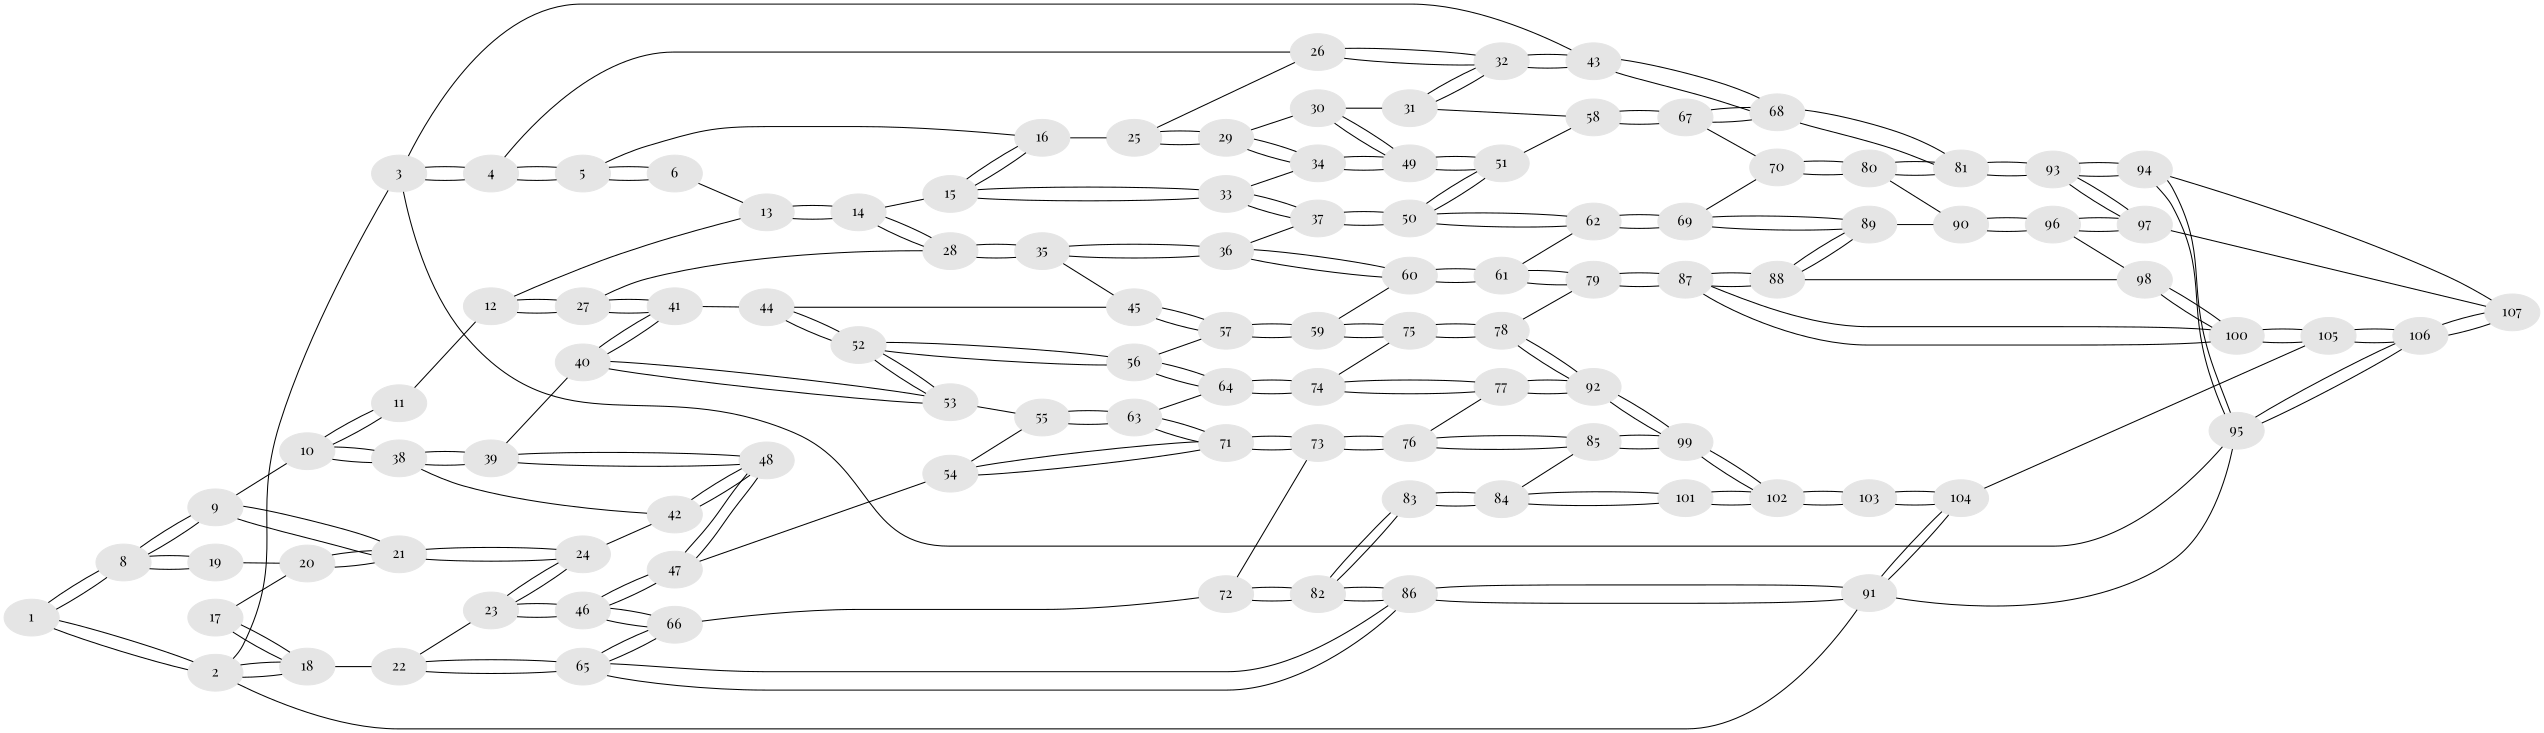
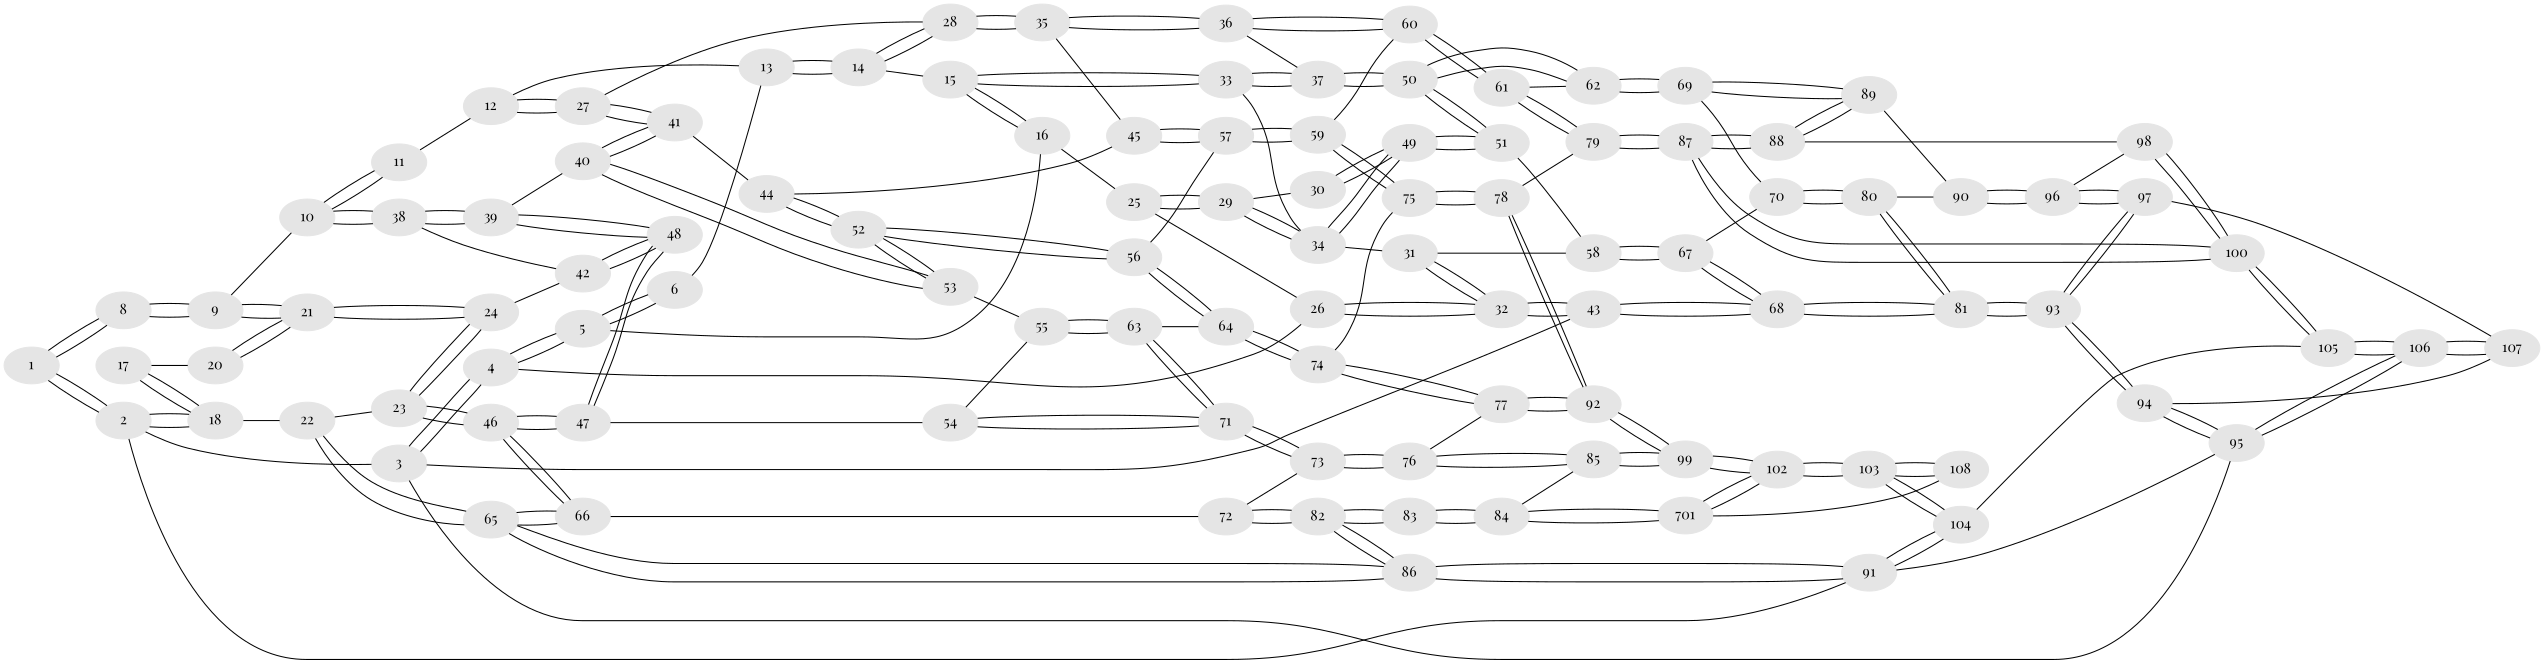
edge "30" -- "31": now "34" -- "31"
node "108": added
node "101": label "101" -> "701"
node "19": removed
